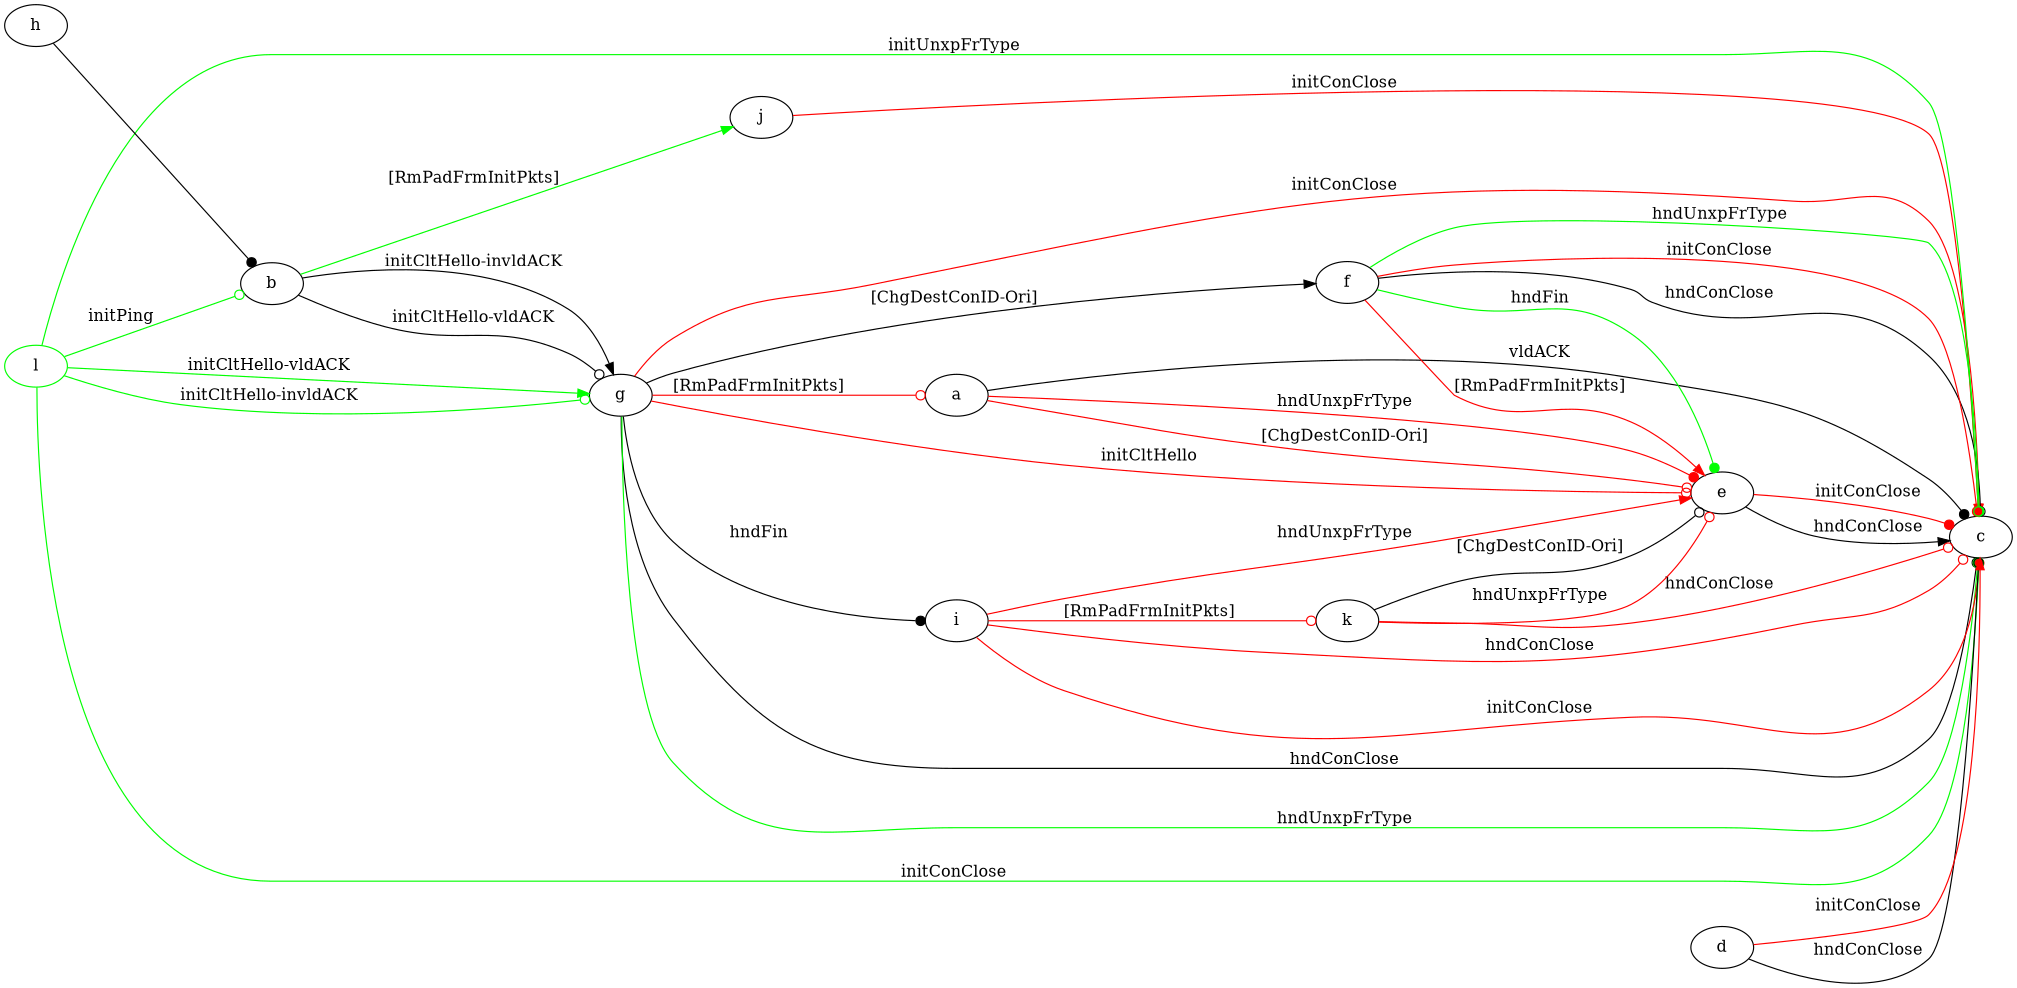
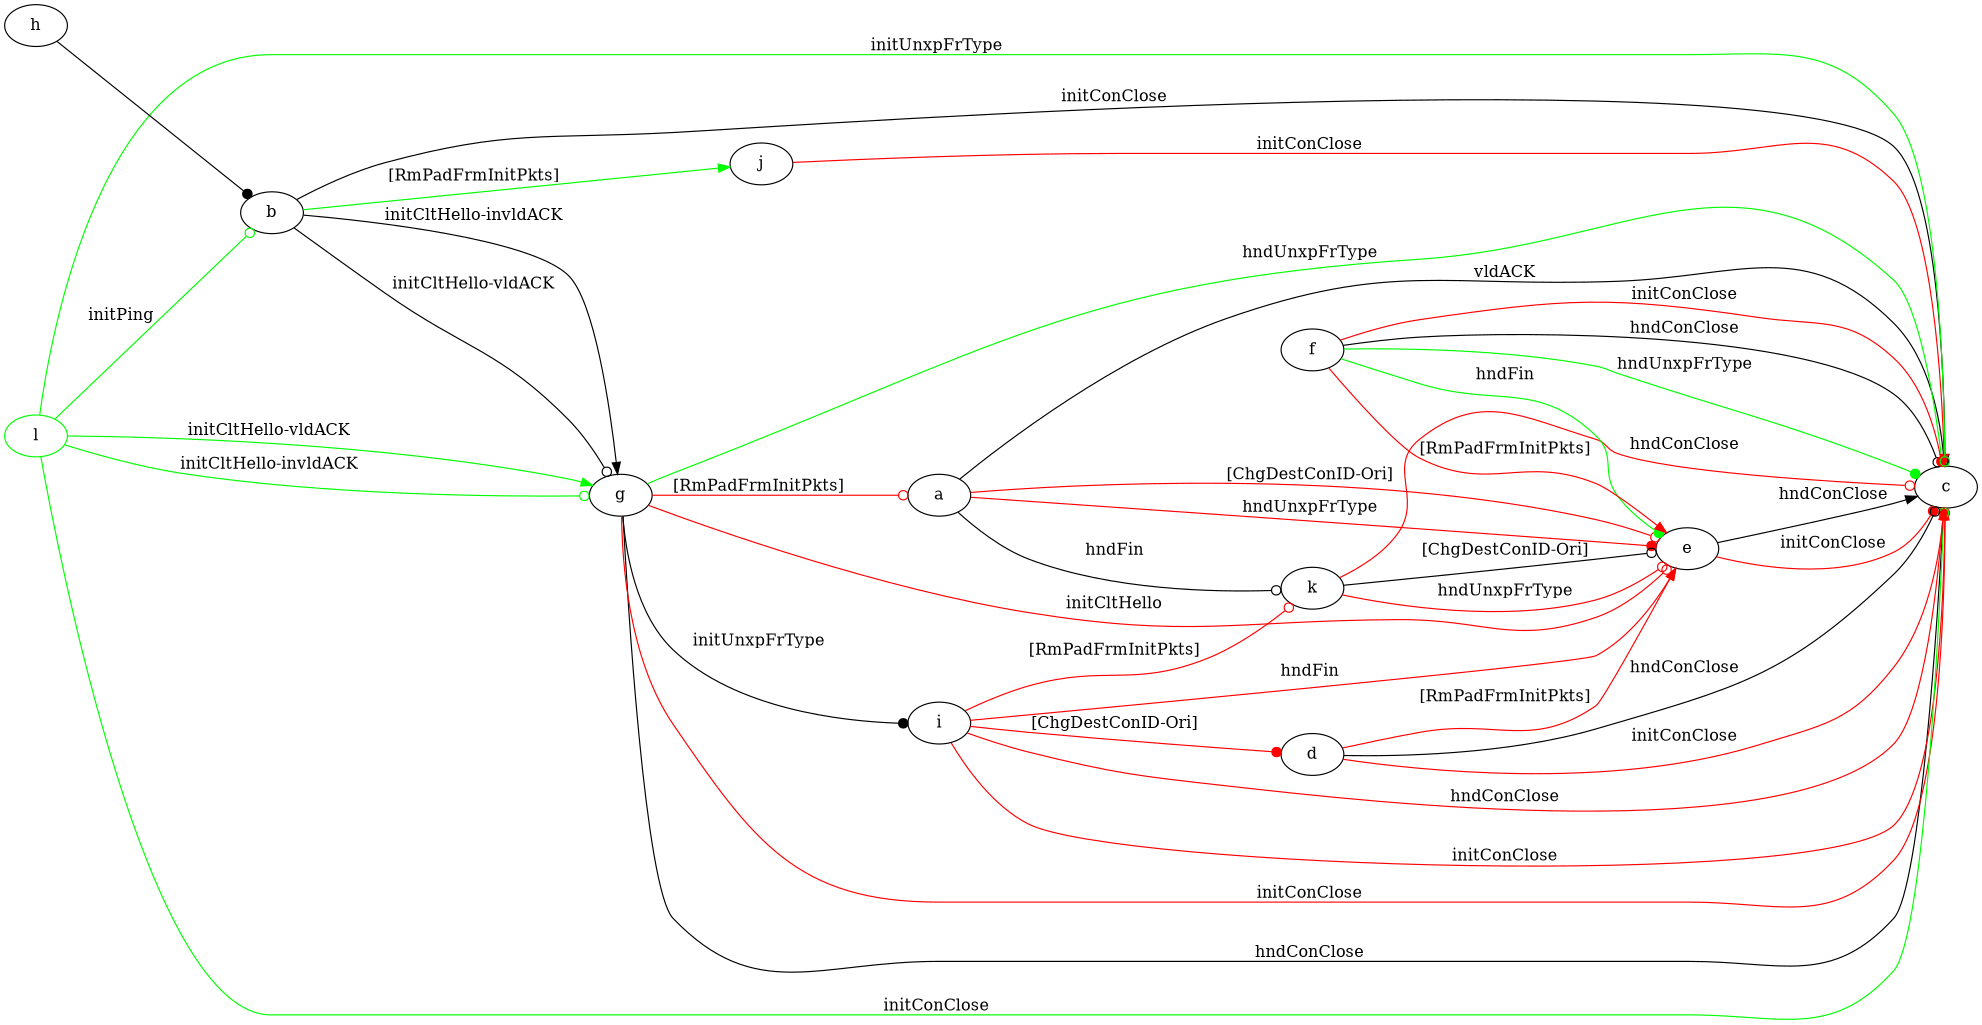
edge "b" -> "c": added, label "initConClose"
edge "g" -> "f": removed, label "[ChgDestConID-Ori]"
edge "g" -> "i": label "hndFin " -> "initUnxpFrType "
edge "i" -> "e": label "hndUnxpFrType " -> "hndFin "
edge "a" -> "k": added, label "hndFin"
edge "d" -> "e": added, label "[RmPadFrmInitPkts]"
edge "i" -> "d": added, label "[ChgDestConID-Ori]"
